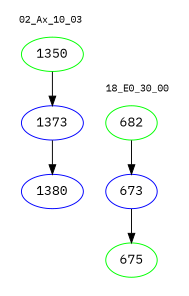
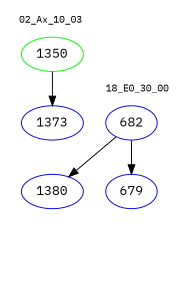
node "682": color green -> blue
edge "1373" -> "1380": now "682" -> "1380"
node "673": label "673" -> "679"
node "675": removed
